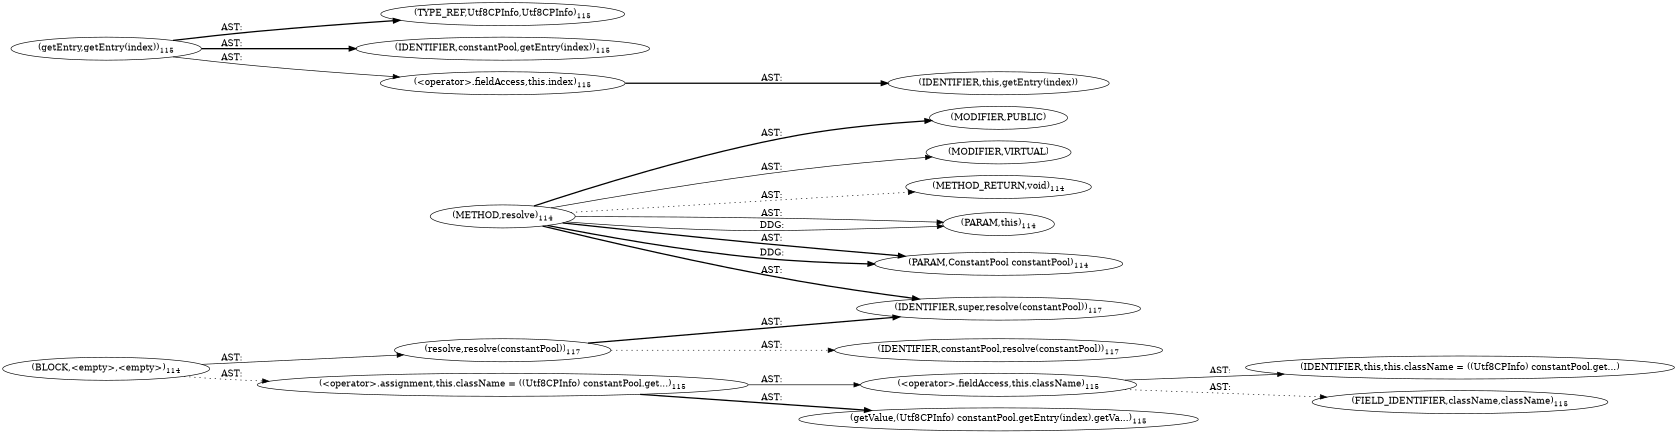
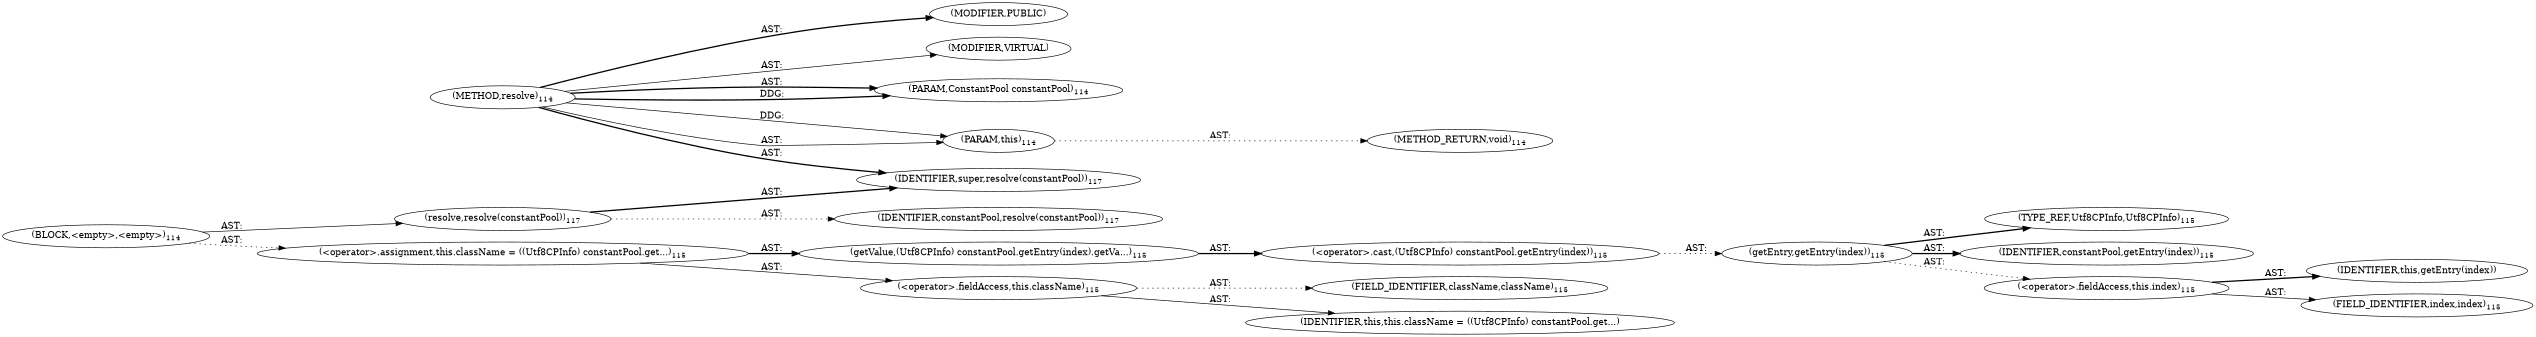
edge "(getEntry,getEntry(index))" -> "(<operator>.fieldAccess,this.index)": style solid -> dotted
edge "(METHOD,resolve)" -> "(METHOD_RETURN,void)": now "(PARAM,this)" -> "(METHOD_RETURN,void)"
node "(<operator>.cast,(Utf8CPInfo) constantPool.getEntry(index))": added
node "(FIELD_IDENTIFIER,index,index)": added
